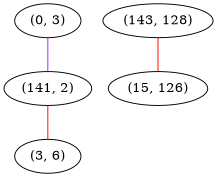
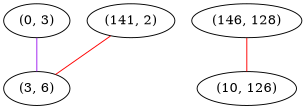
node "(143, 128)": label "(143, 128)" -> "(146, 128)"
edge "(0, 3)" -- "(141, 2)": now "(0, 3)" -- "(3, 6)"
node "(15, 126)": label "(15, 126)" -> "(10, 126)"
